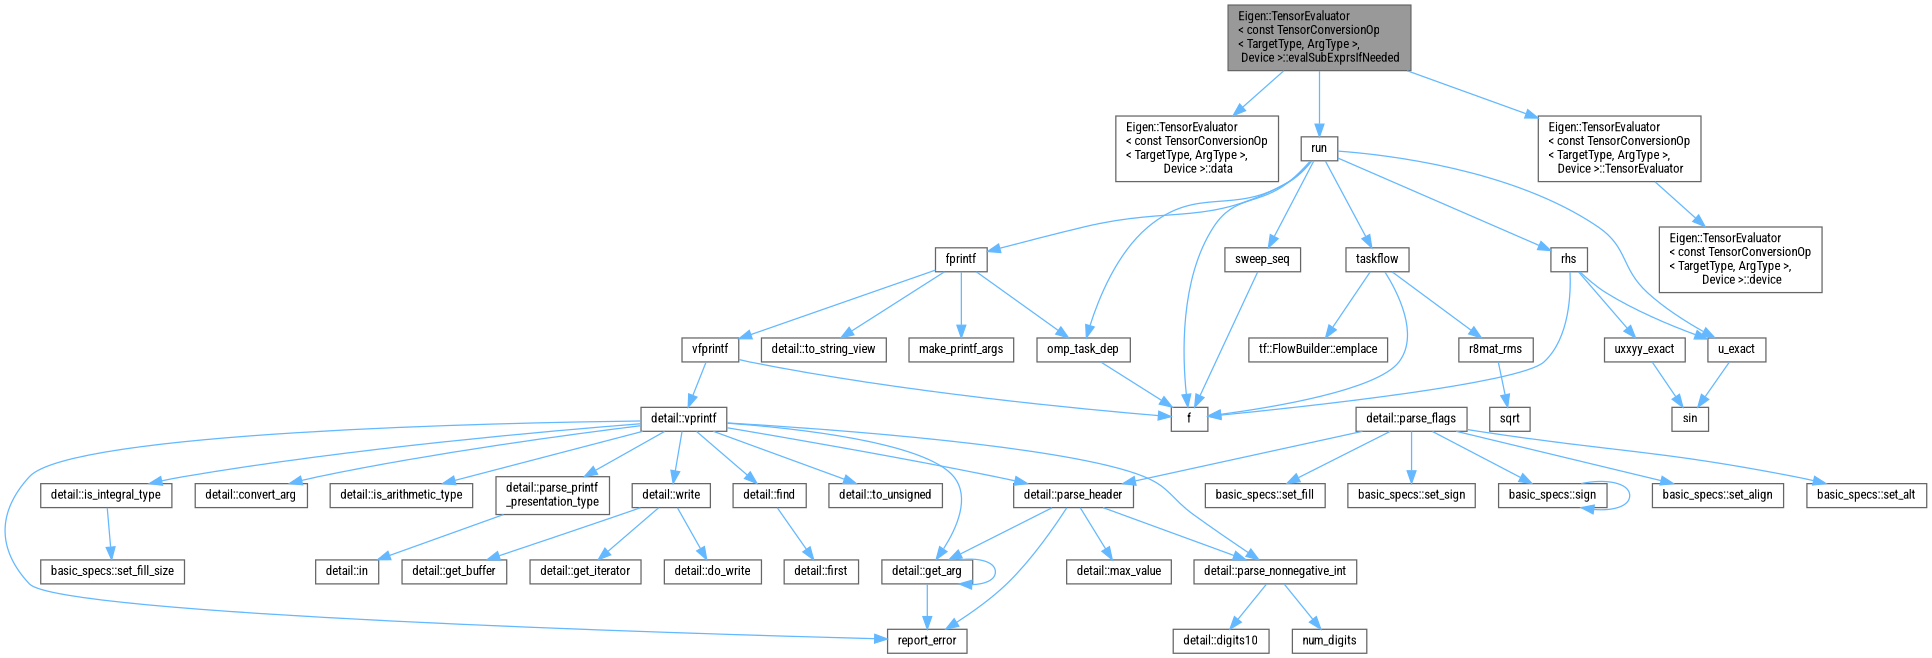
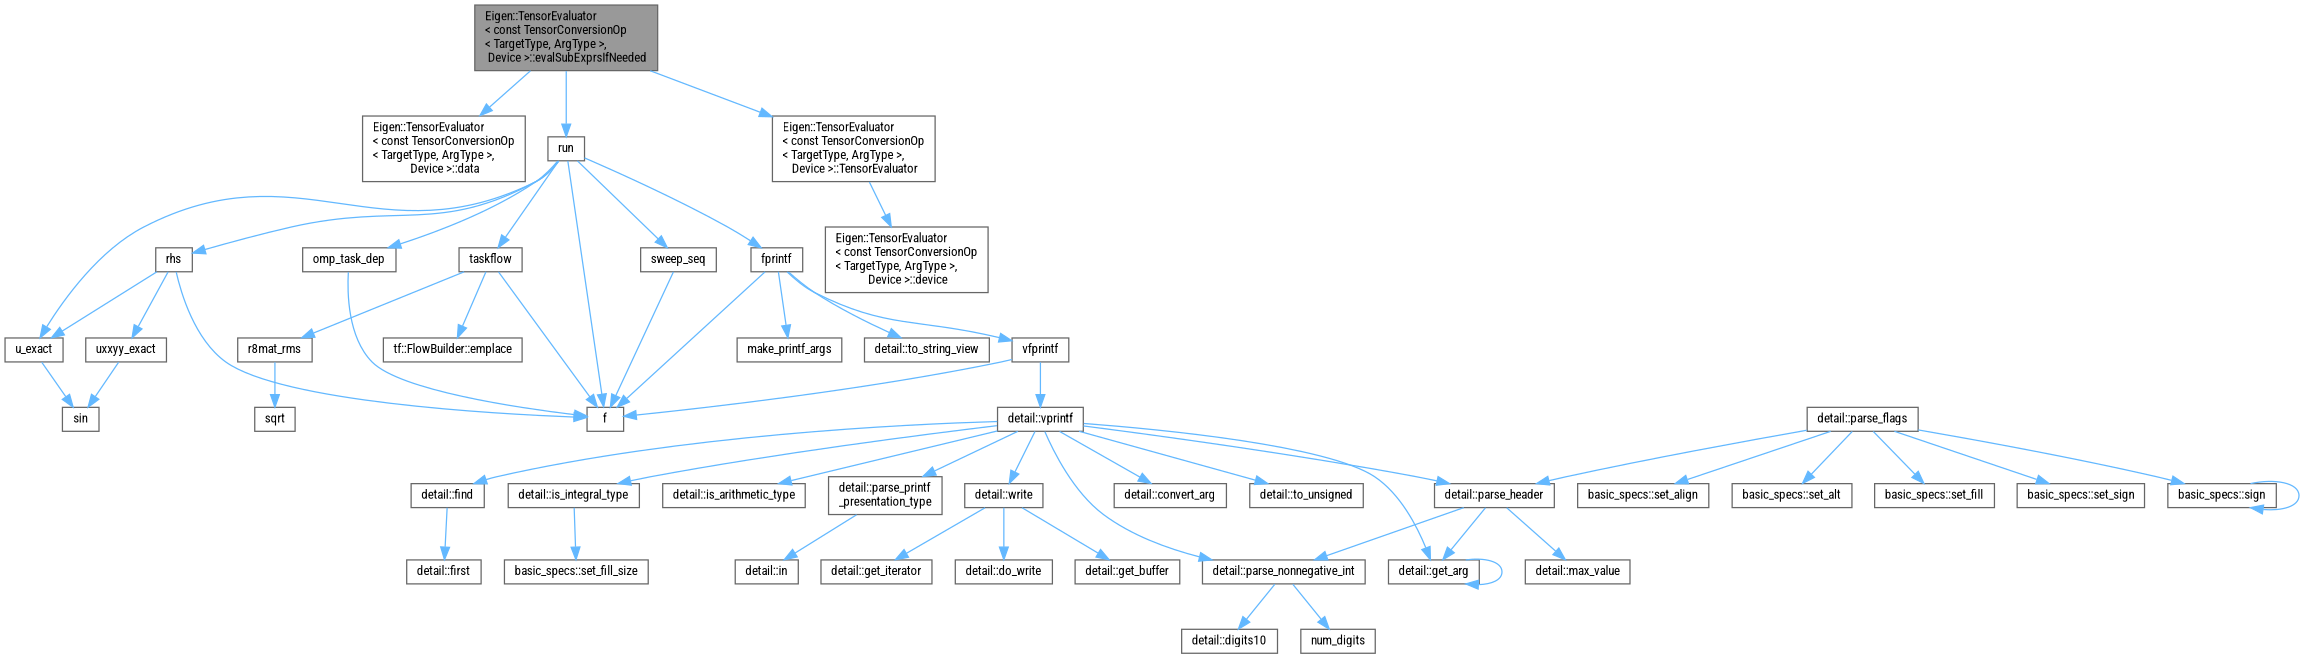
edge "fprintf" -> "omp_task_dep": now "fprintf" -> "f"
node "report_error": removed
